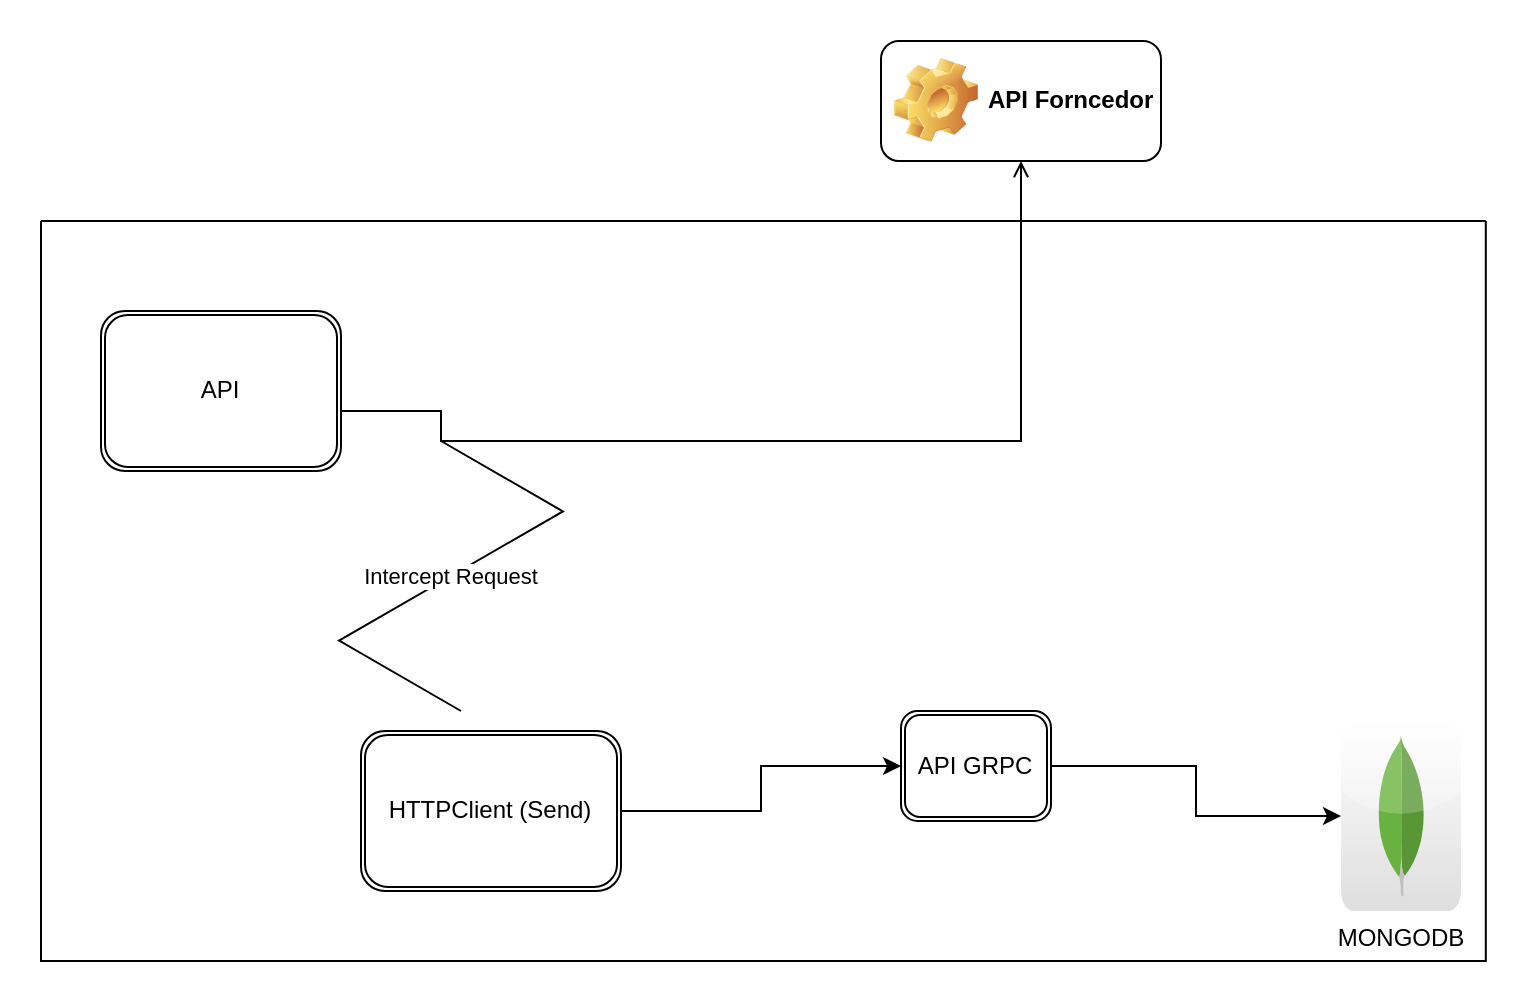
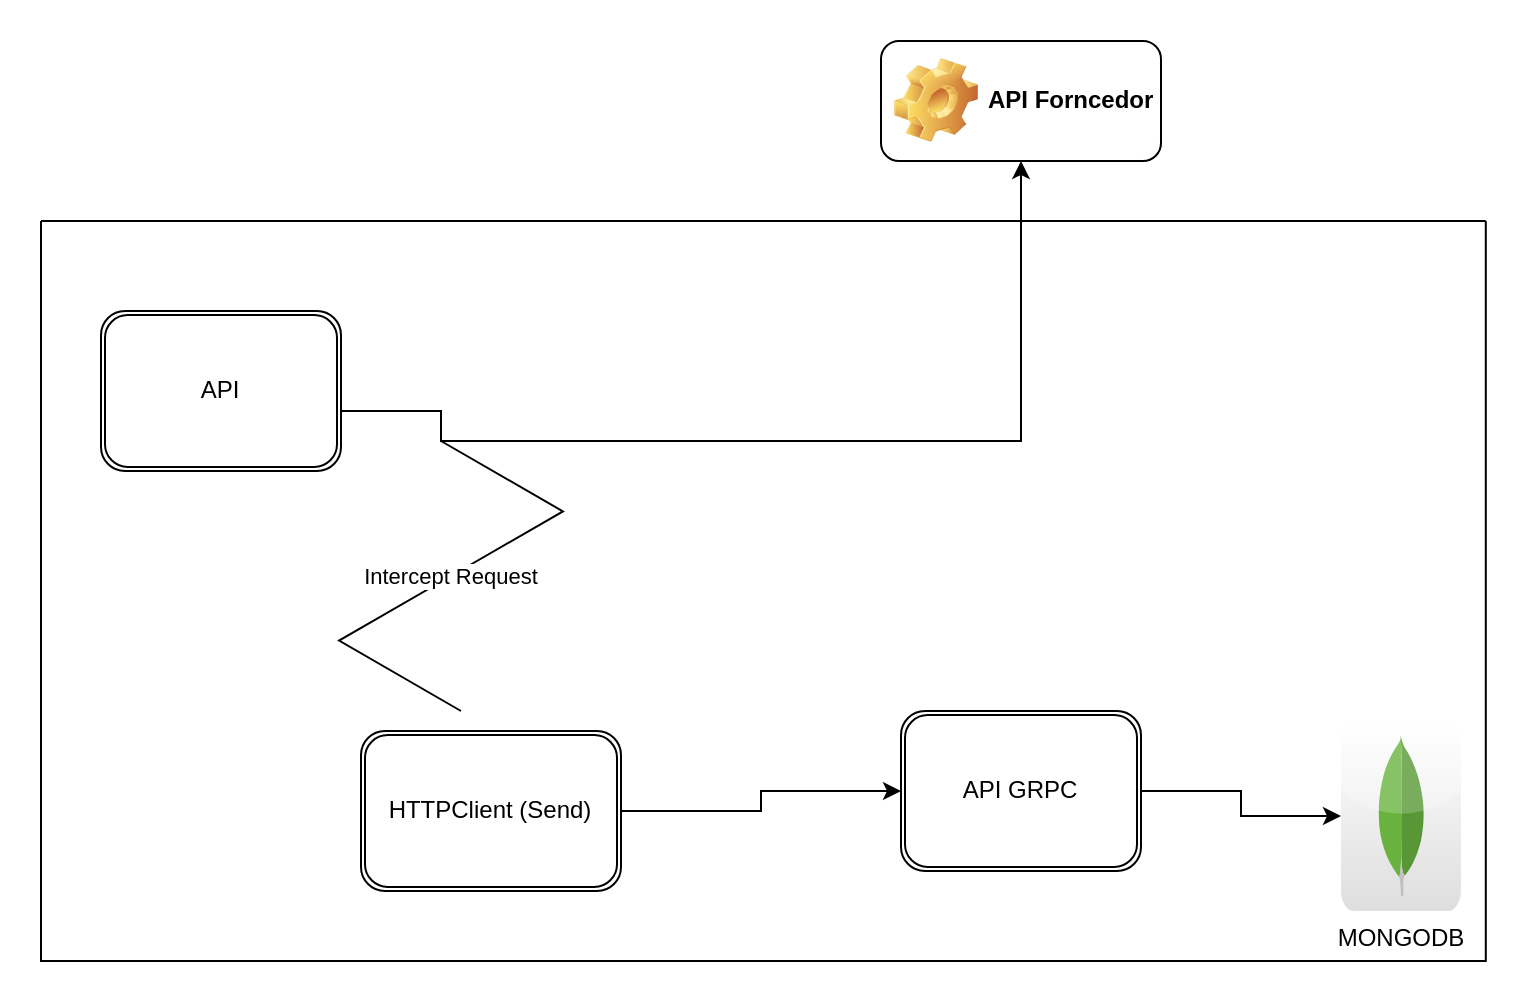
edge "API" -> "API Forncedor": arrowhead open -> classic
node "API GRPC": size 150x110 -> 240x160
